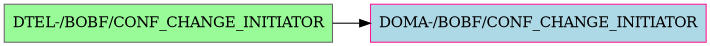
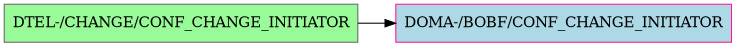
node "DTEL-/BOBF/CONF_CHANGE_INITIATOR": label "DTEL-/BOBF/CONF_CHANGE_INITIATOR" -> "DTEL-/CHANGE/CONF_CHANGE_INITIATOR"
